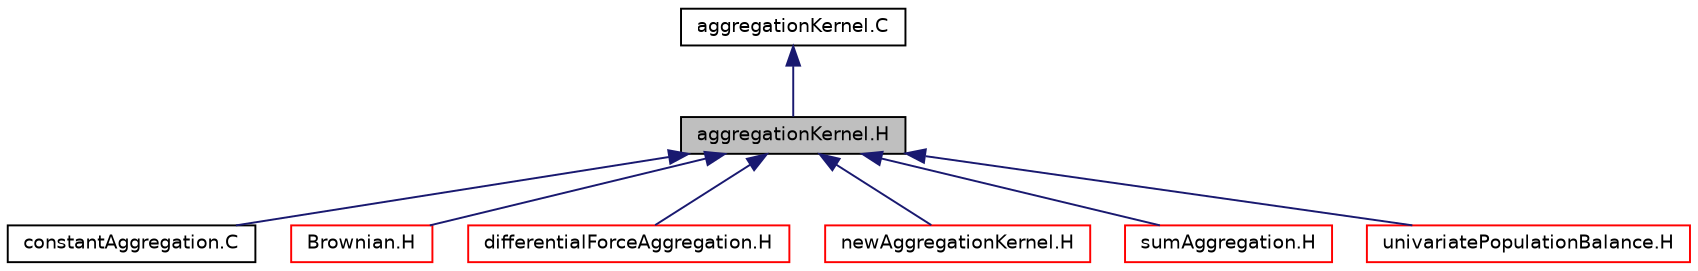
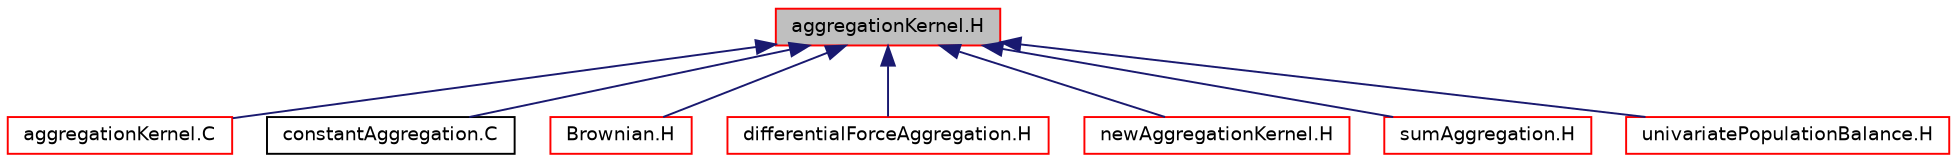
node "aggregationKernel.C": color black -> red
edge "aggregationKernel.H" -> "aggregationKernel.C": reversed
node "aggregationKernel.H": color black -> red
